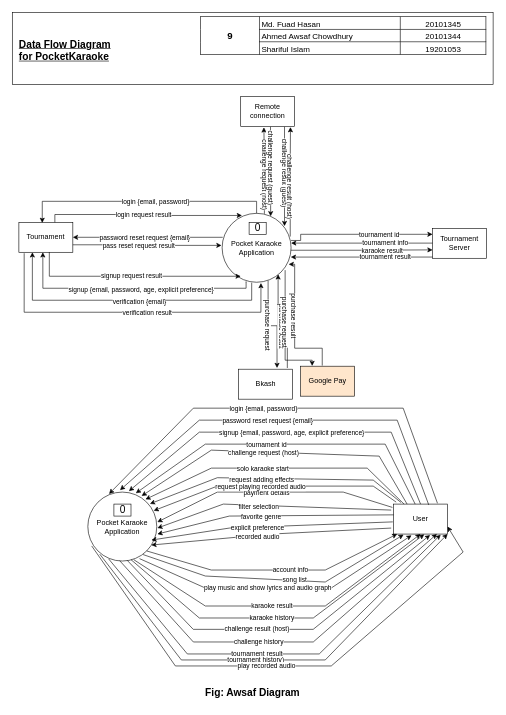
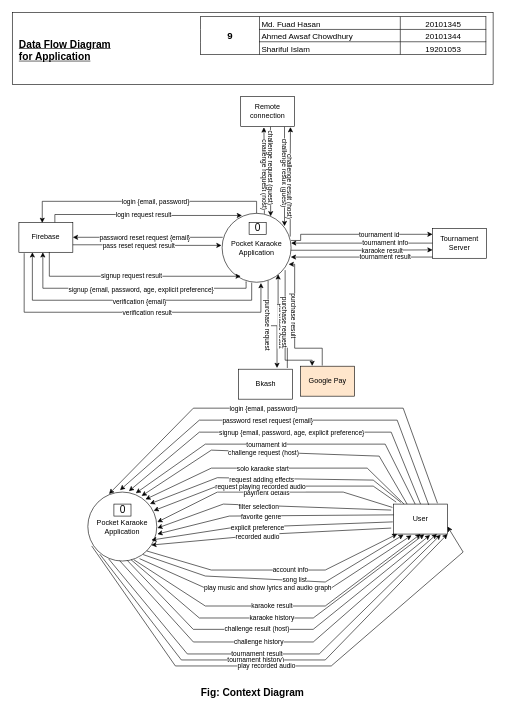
node "Data Flow Diagram for PocketKaraoke": label "Data Flow Diagram for PocketKaraoke" -> "Data Flow Diagram for Application"
node "Tournament": label "Tournament" -> "Firebase"
node "Fig: Awsaf Diagram": label "Fig: Awsaf Diagram" -> "Fig: Context Diagram"
